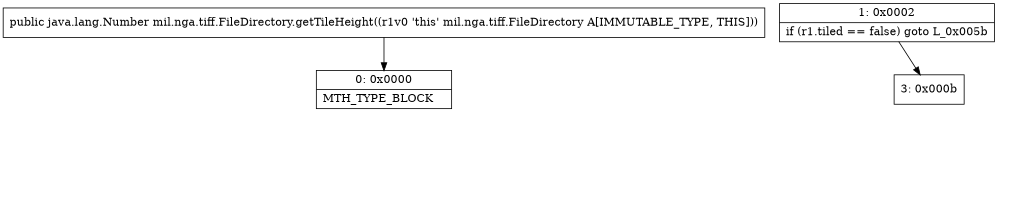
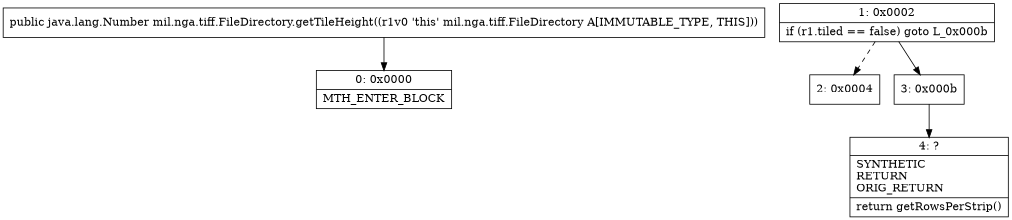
node "1: 0x0002": text "if (r1.tiled == false) goto L_0x005b" -> "if (r1.tiled == false) goto L_0x000b"
node "2: 0x0004": added
node "0: 0x0000": text "MTH_TYPE_BLOCK" -> "MTH_ENTER_BLOCK"
node "4: ?": added
